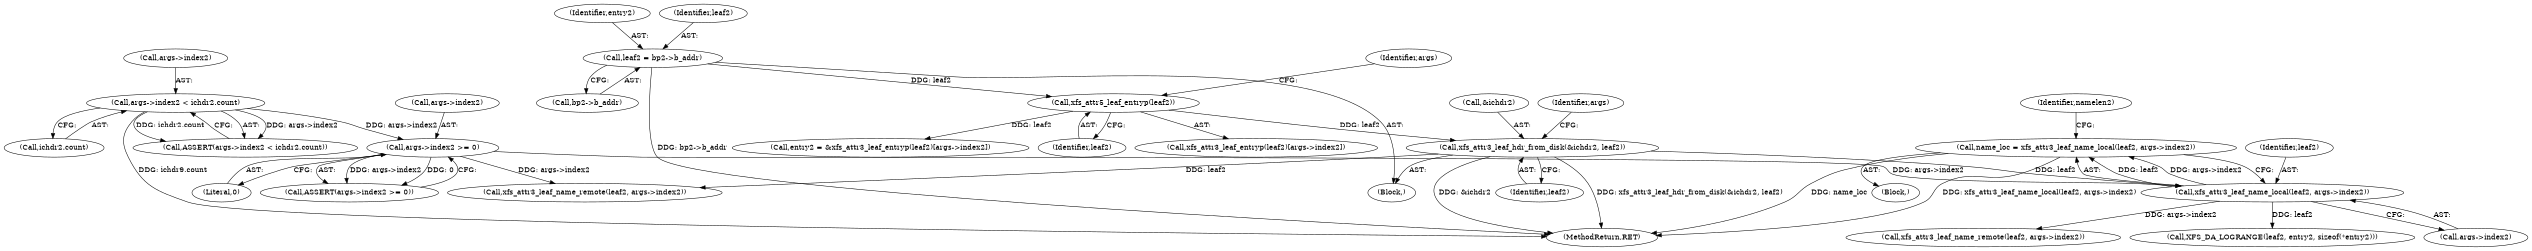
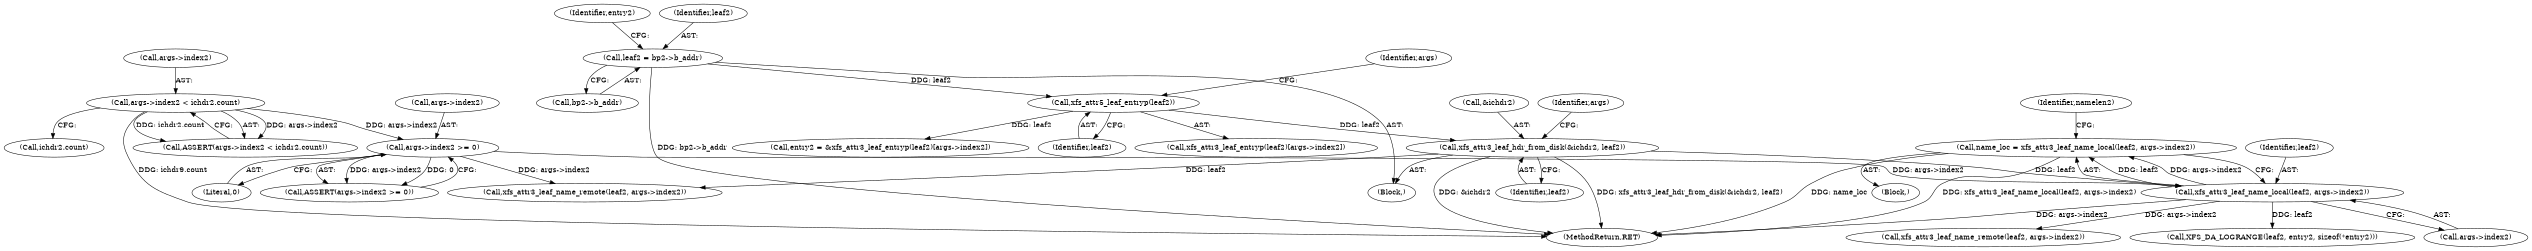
edge "(Identifier,entry2)" -> "(Call,leaf2 = bp2->b_addr)": label "AST: " -> "CFG: "
edge "(Call,ichdr2.count)" -> "(Call,args->index2 < ichdr2.count)": removed, label "AST:"
edge "(Call,xfs_attr3_leaf_name_local(leaf2, args->index2))" -> "(MethodReturn,RET)": added, label "DDG: args->index2"
